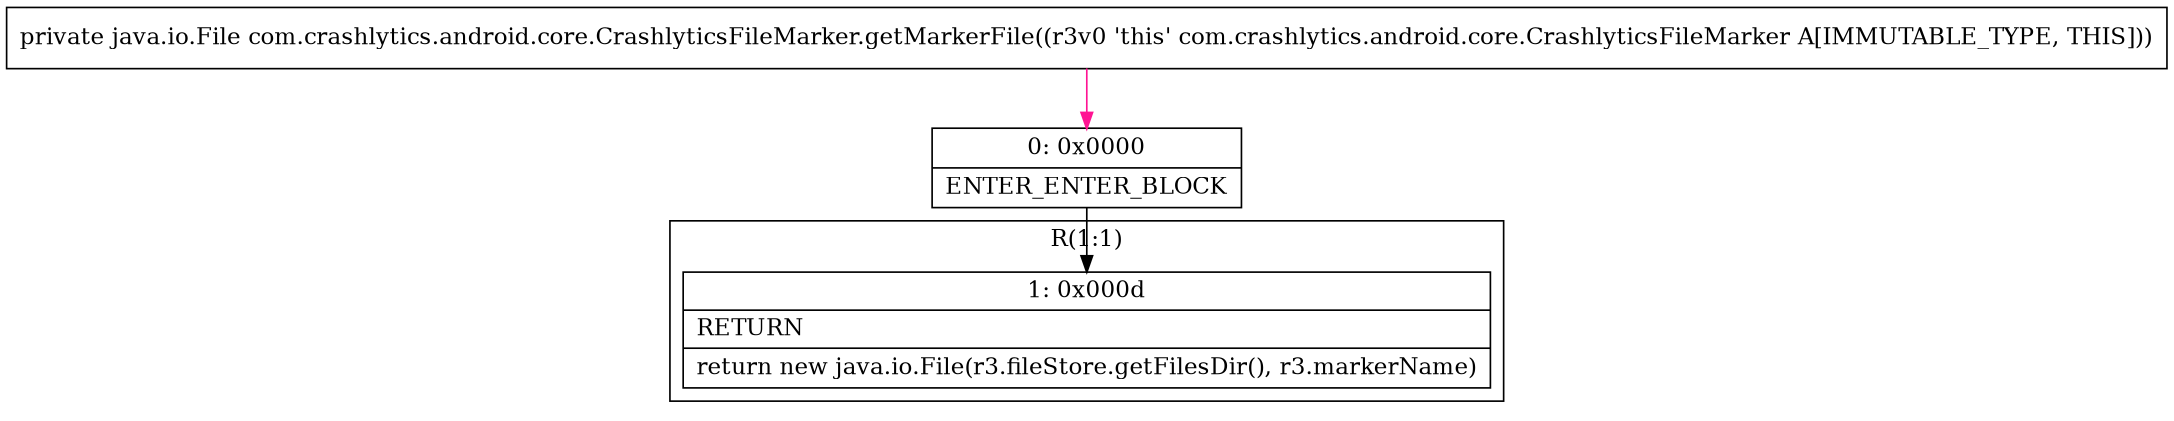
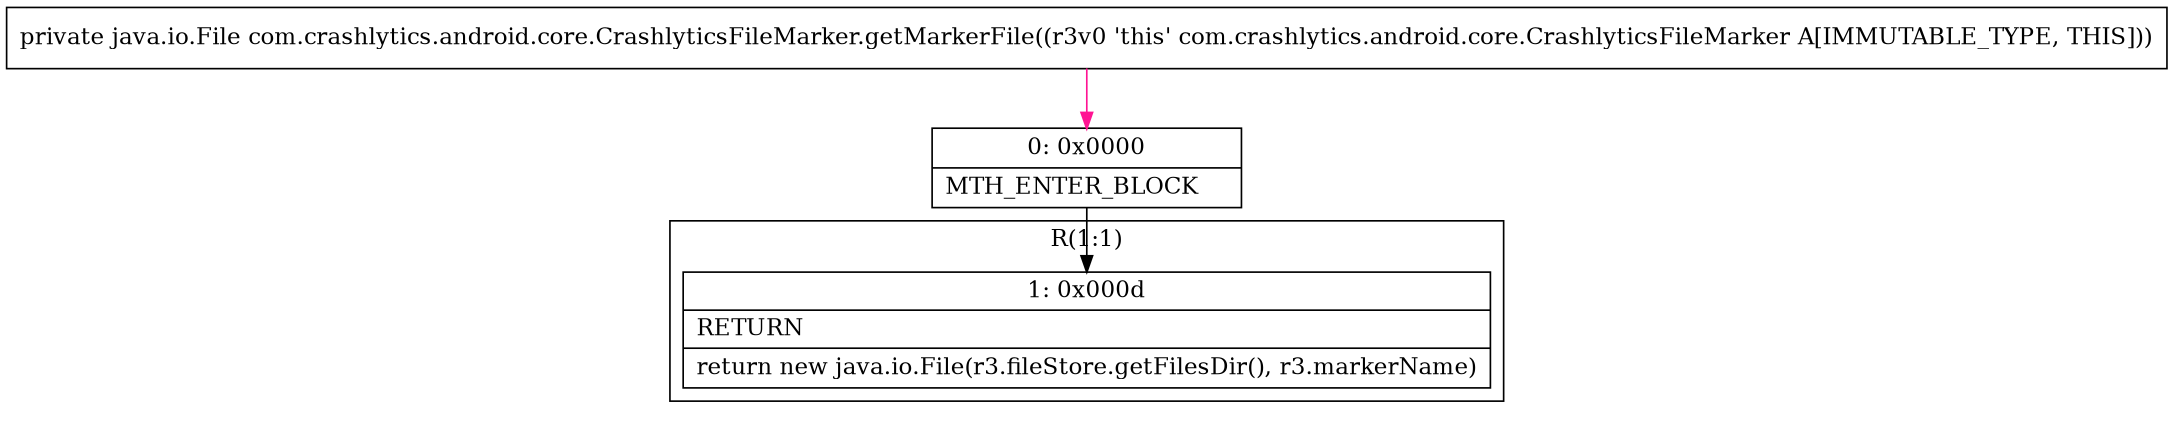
node "0: 0x0000": text "ENTER_ENTER_BLOCK" -> "MTH_ENTER_BLOCK"
